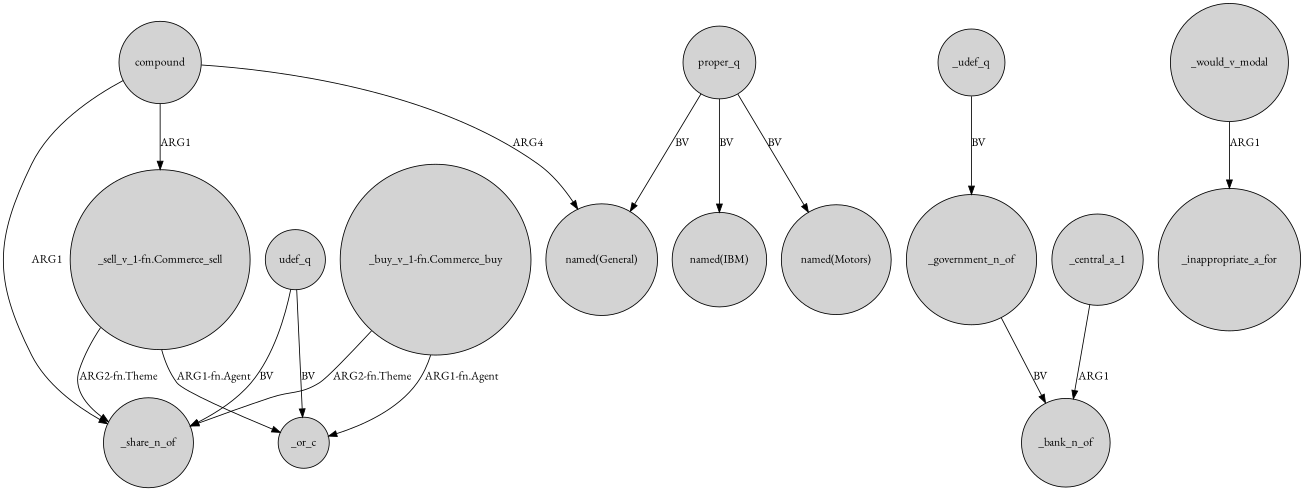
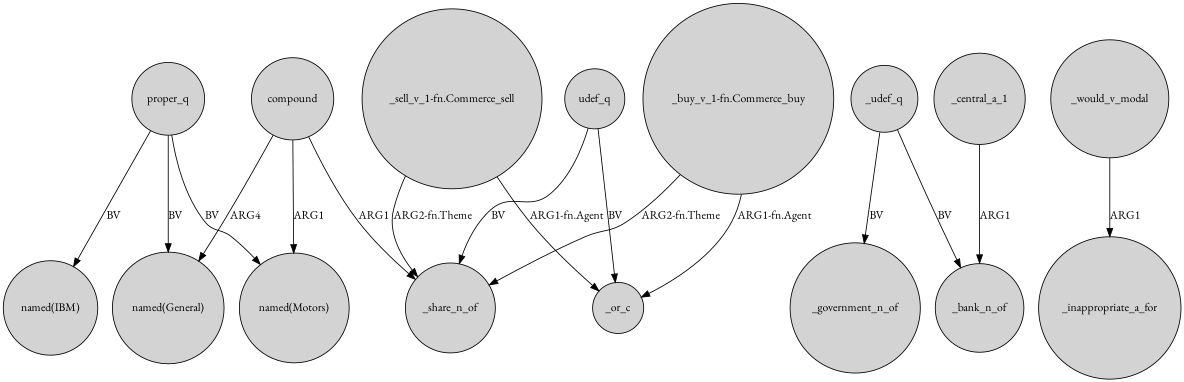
edge "compound" -> "_sell_v_1-fn.Commerce_sell": now "compound" -> "named(Motors)"
edge "_government_n_of" -> "_bank_n_of": now "_udef_q" -> "_bank_n_of"
